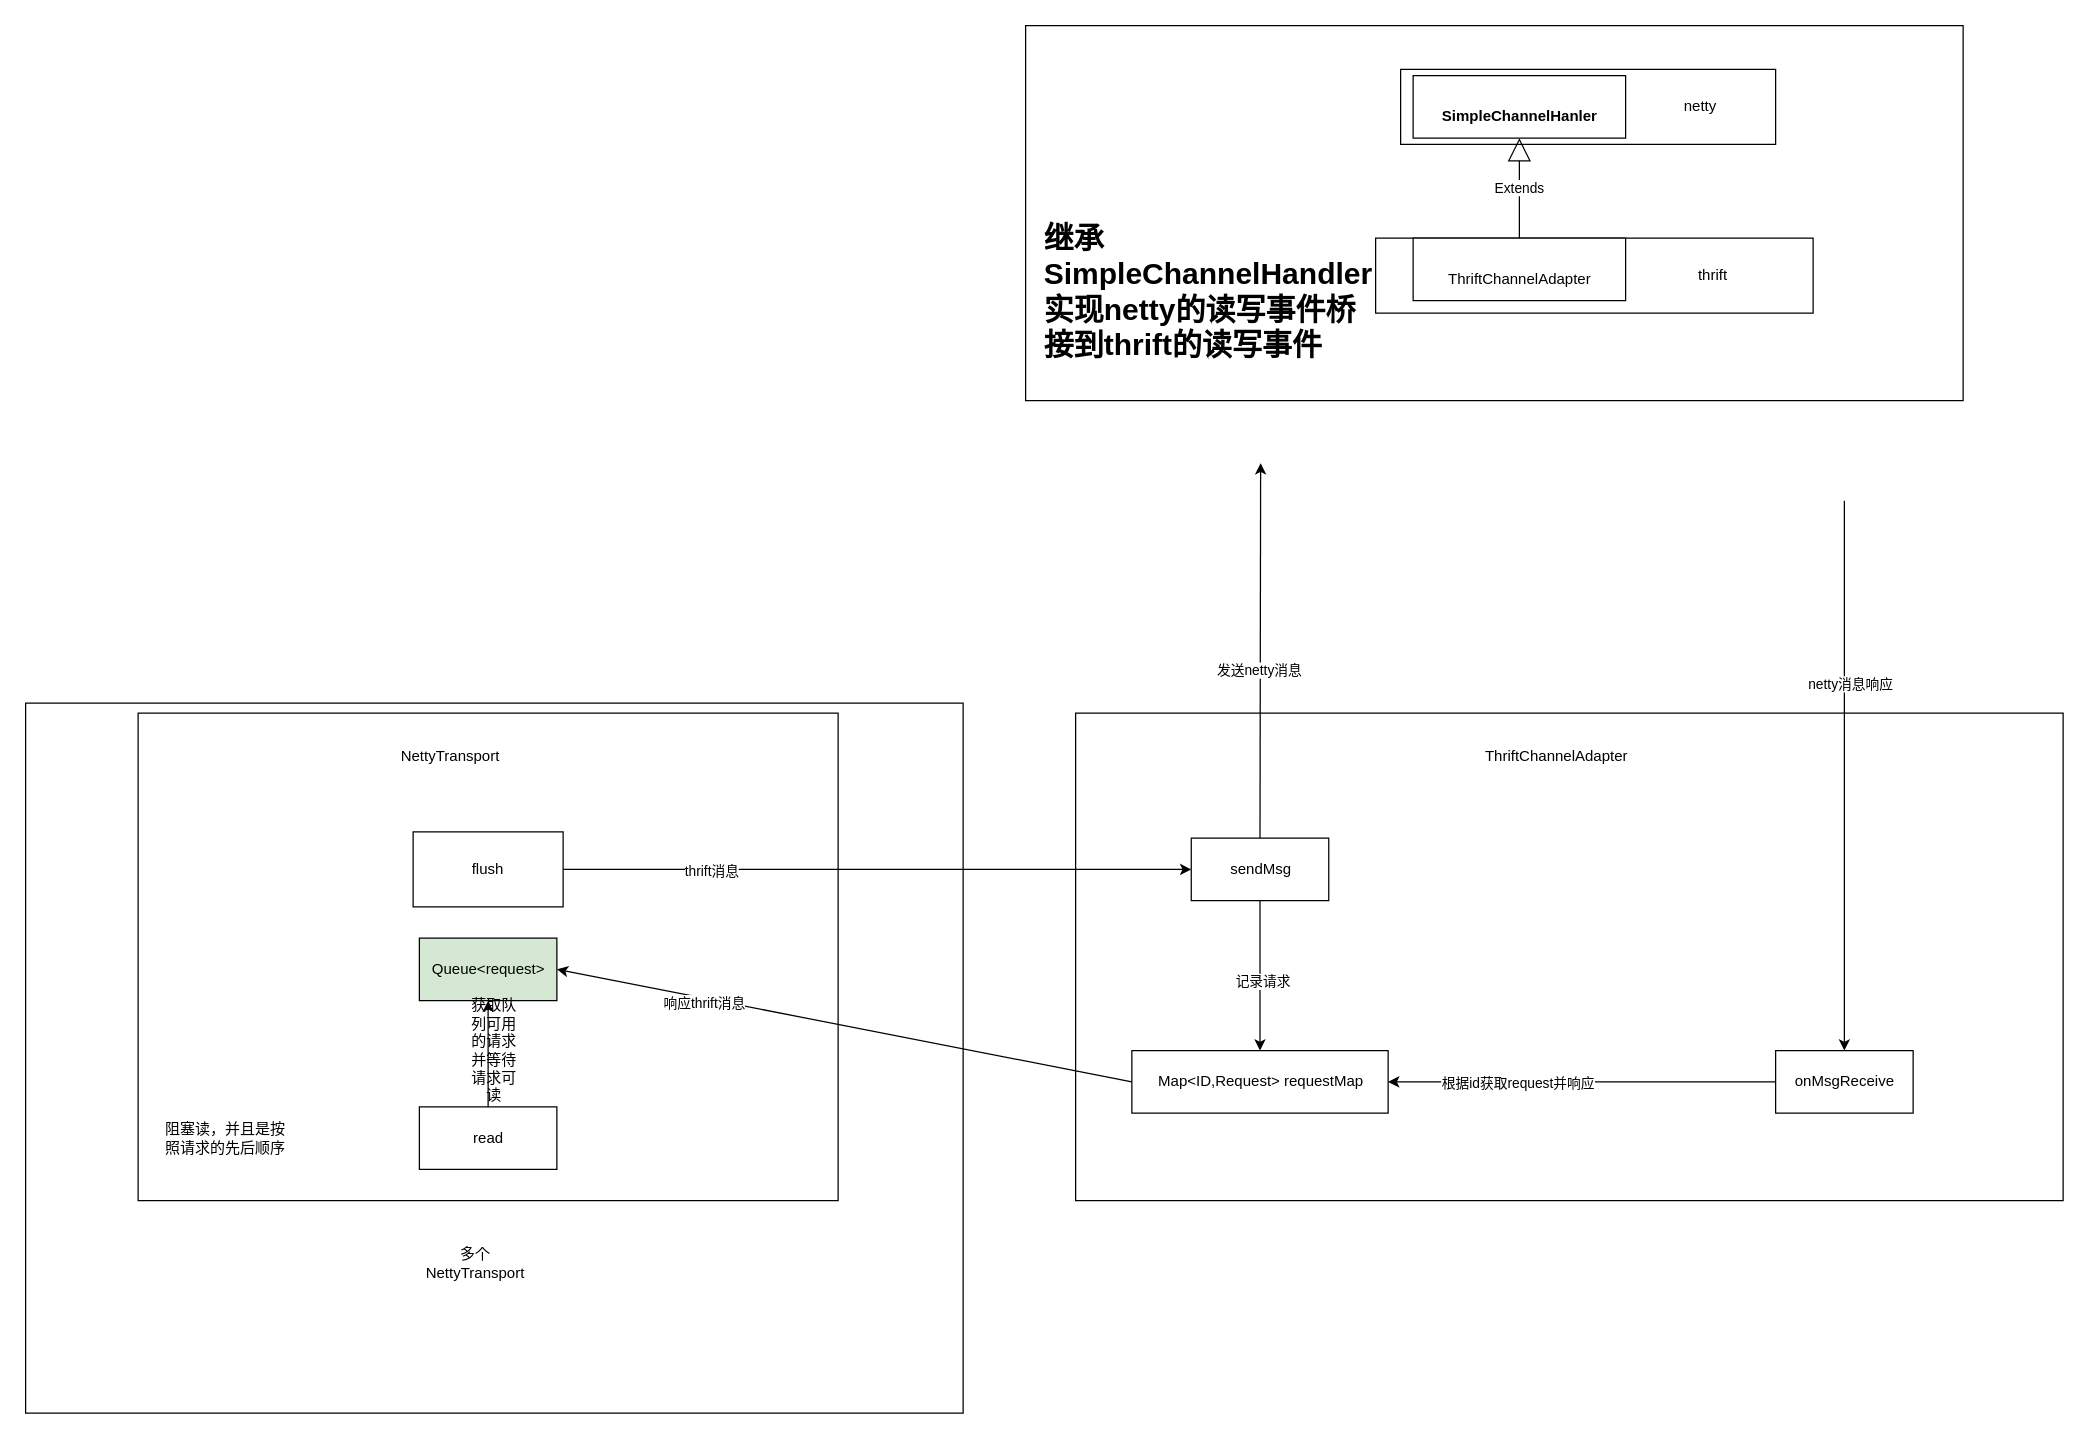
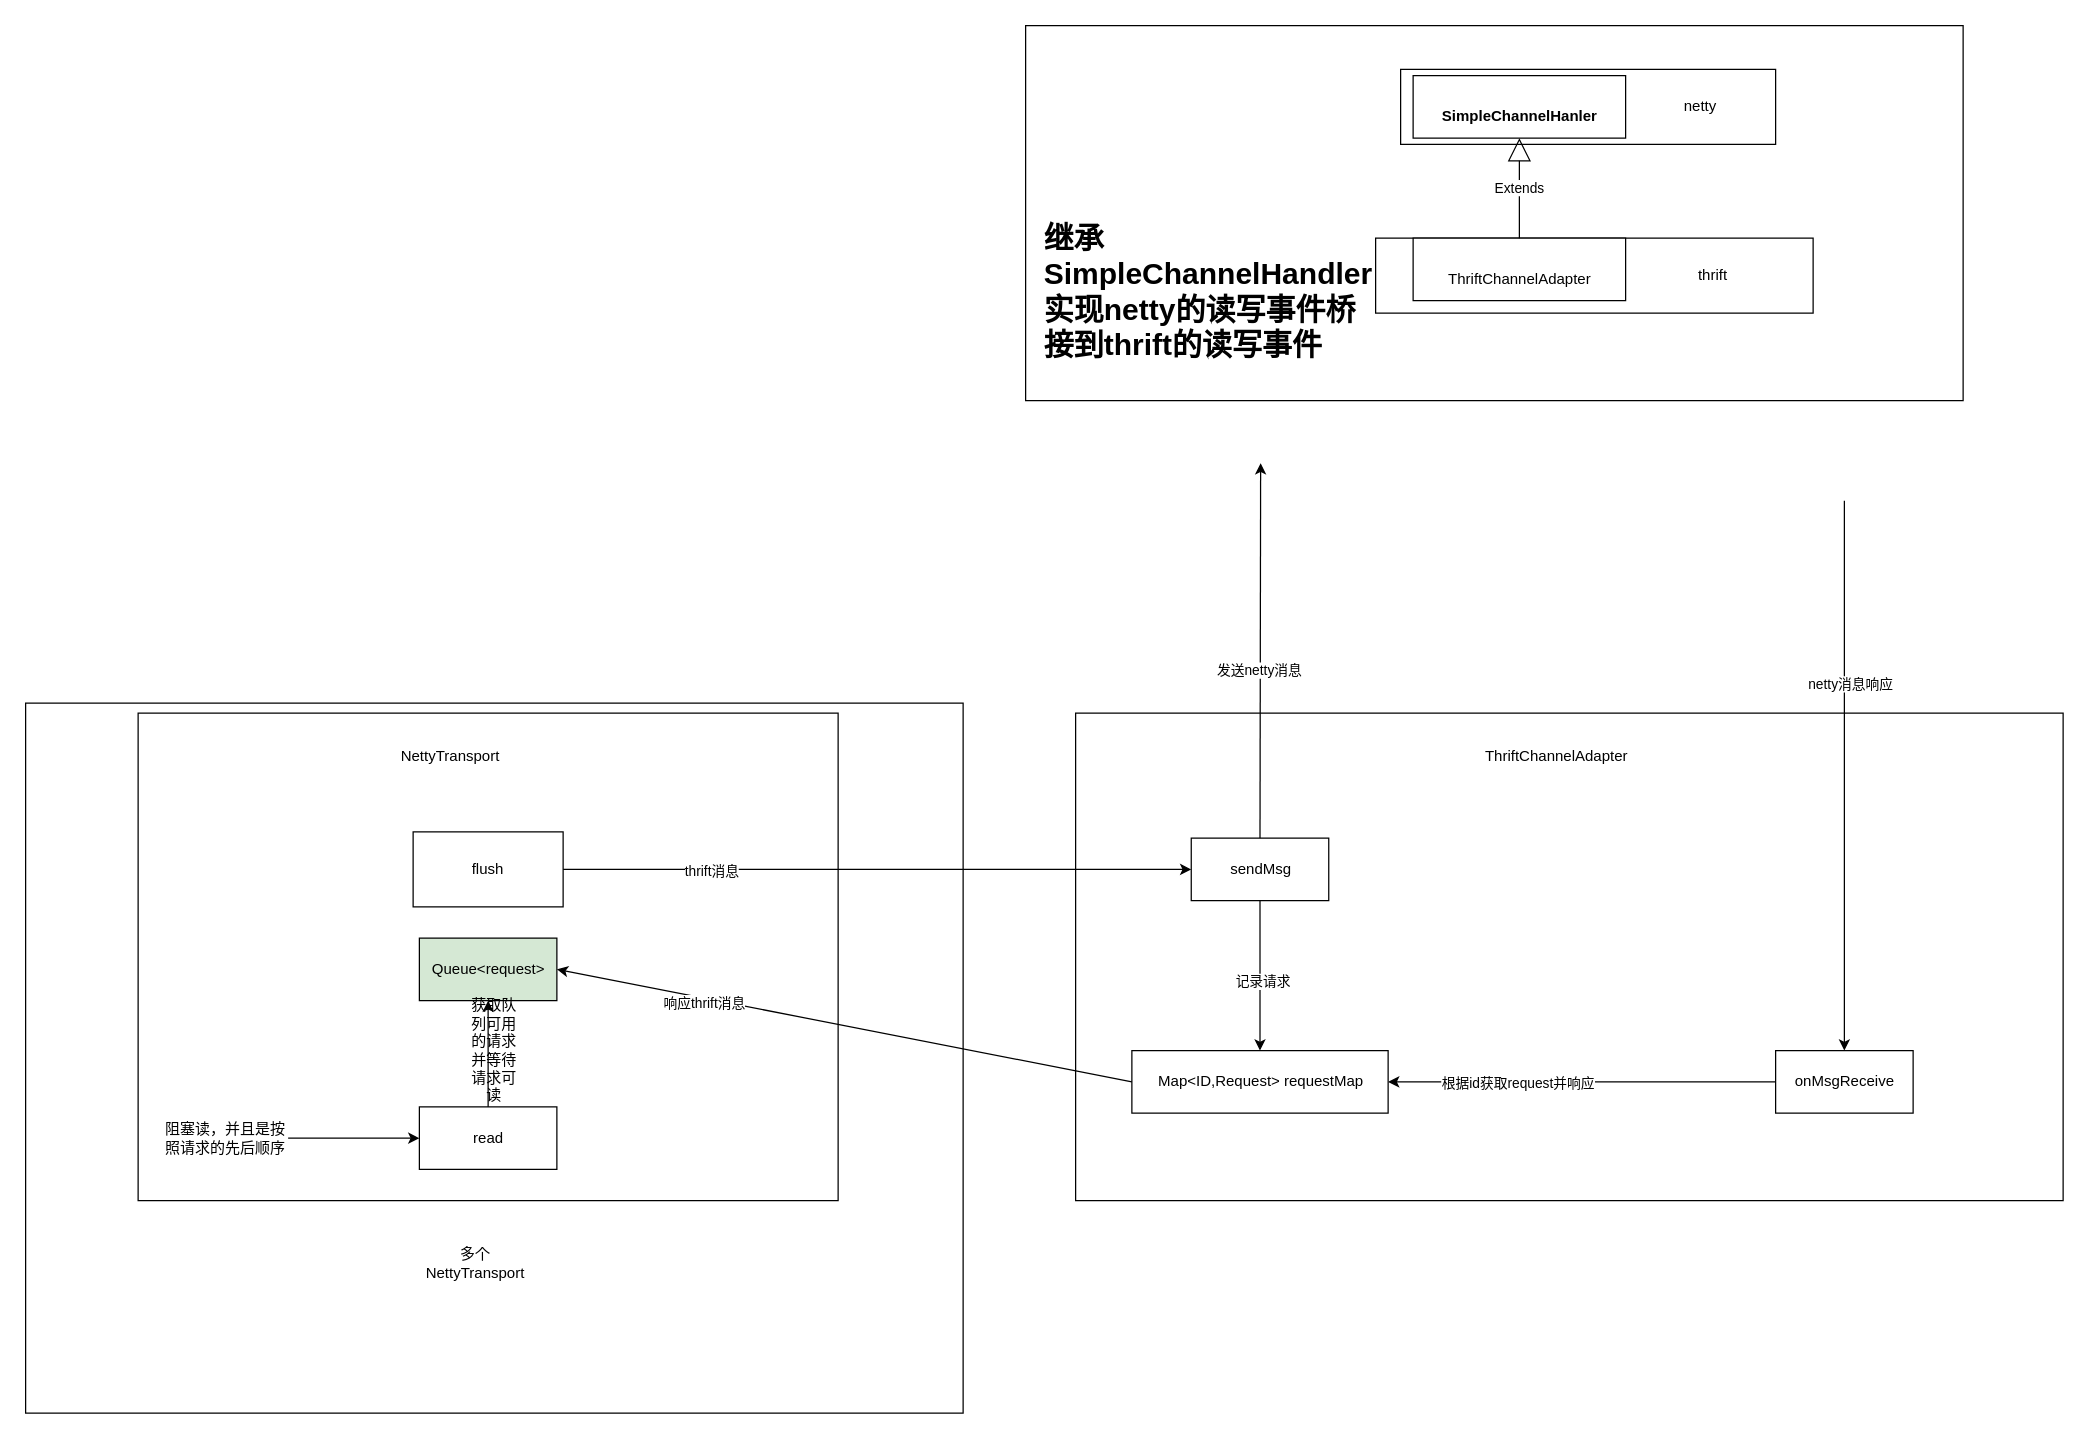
edge "阻塞读，并且是按照请求的先后顺序" -> "read": added
